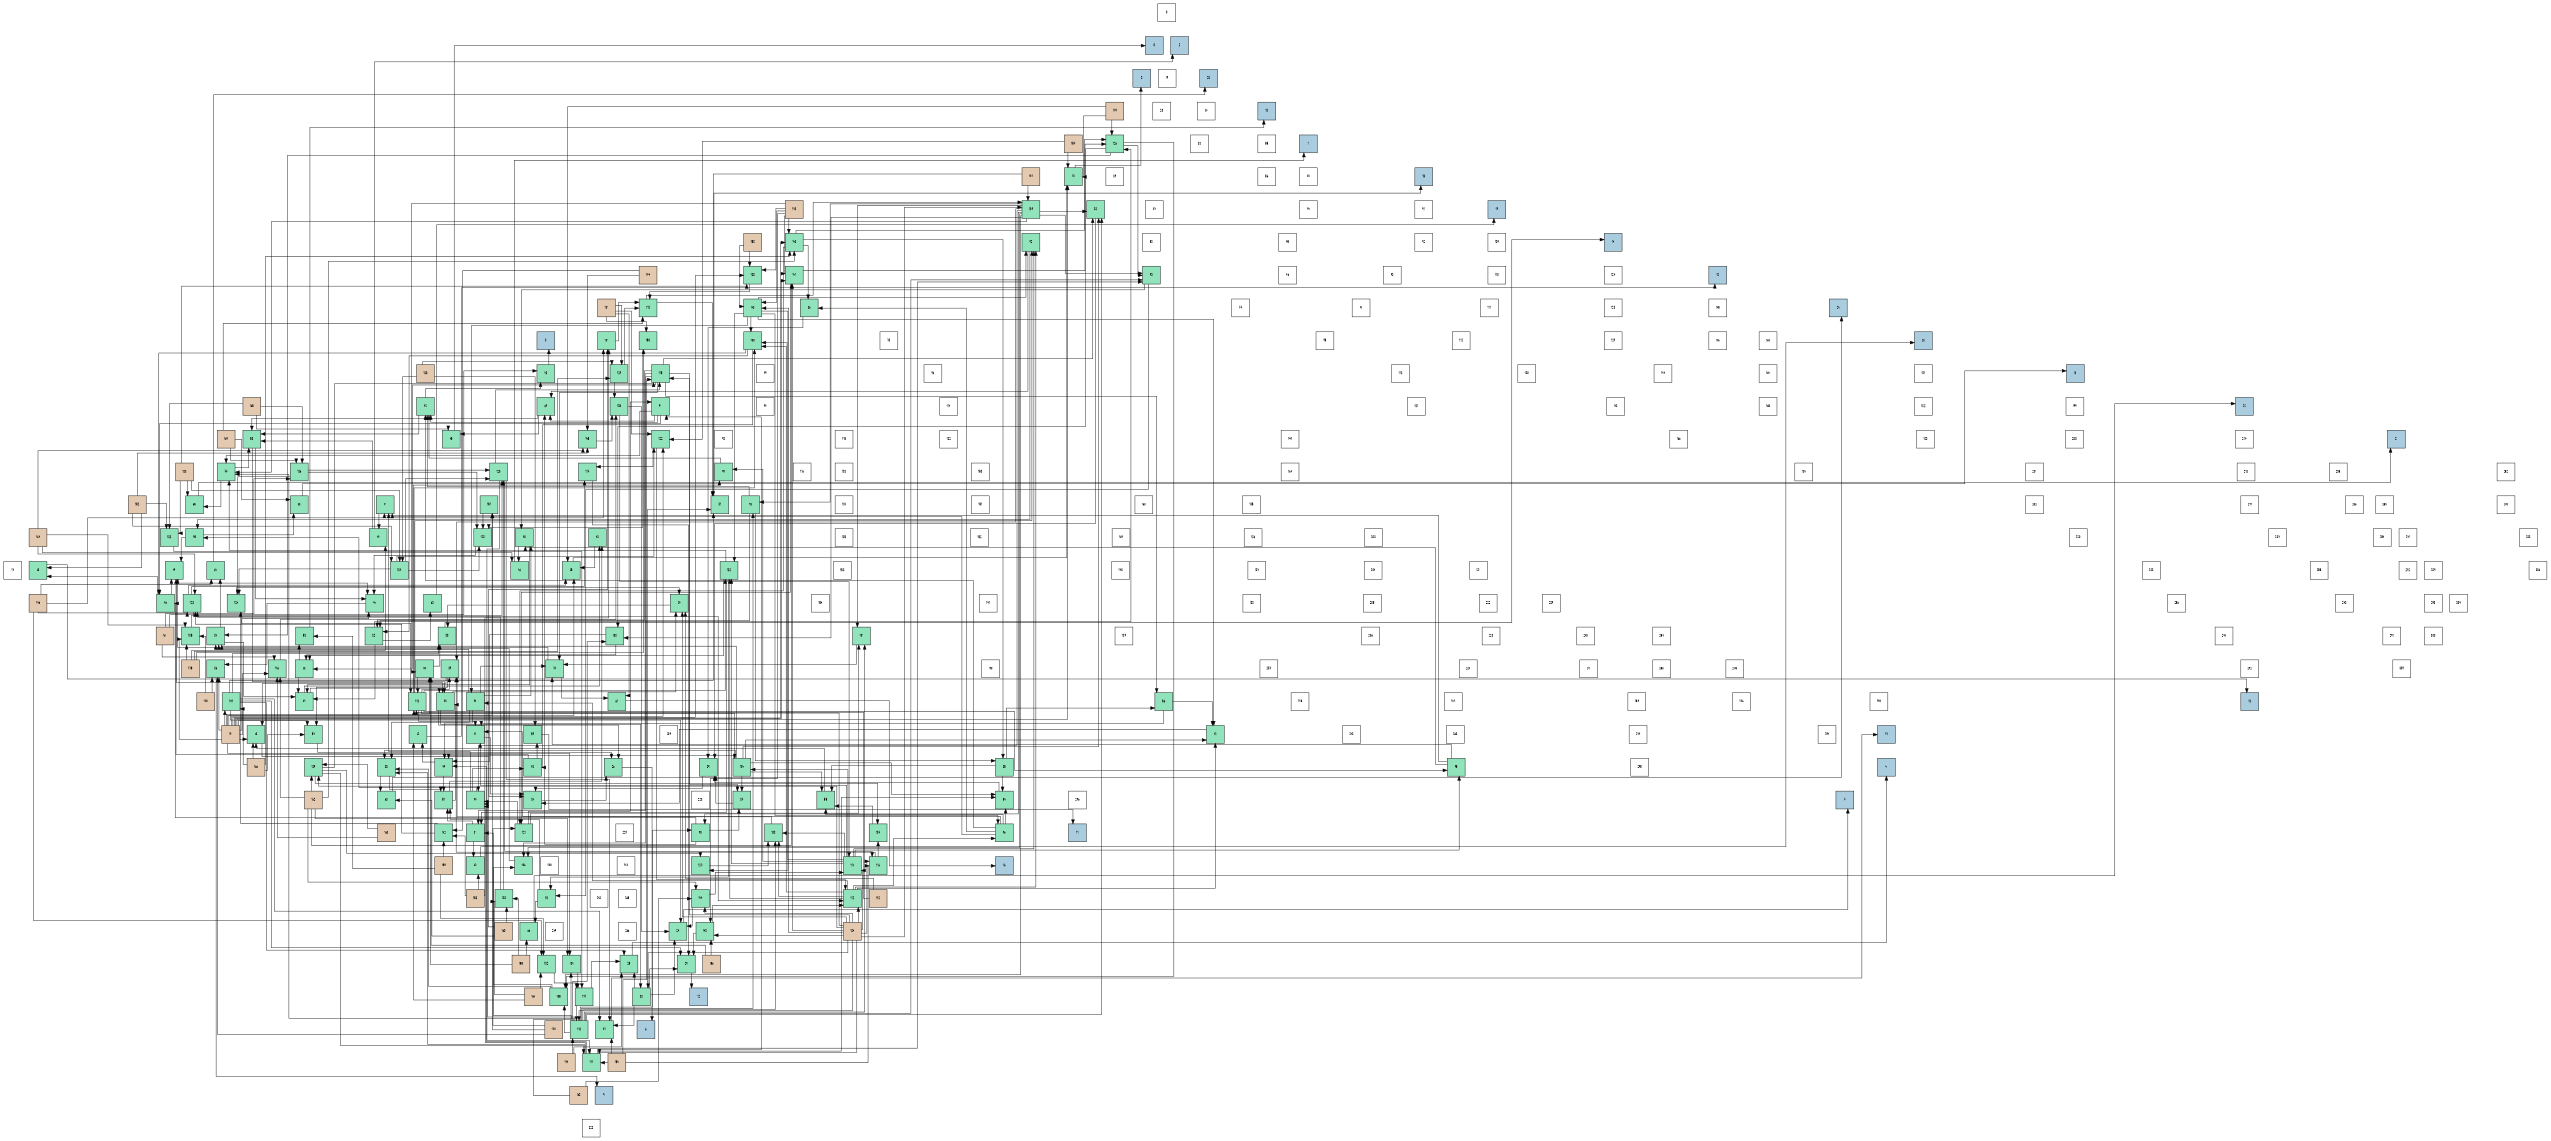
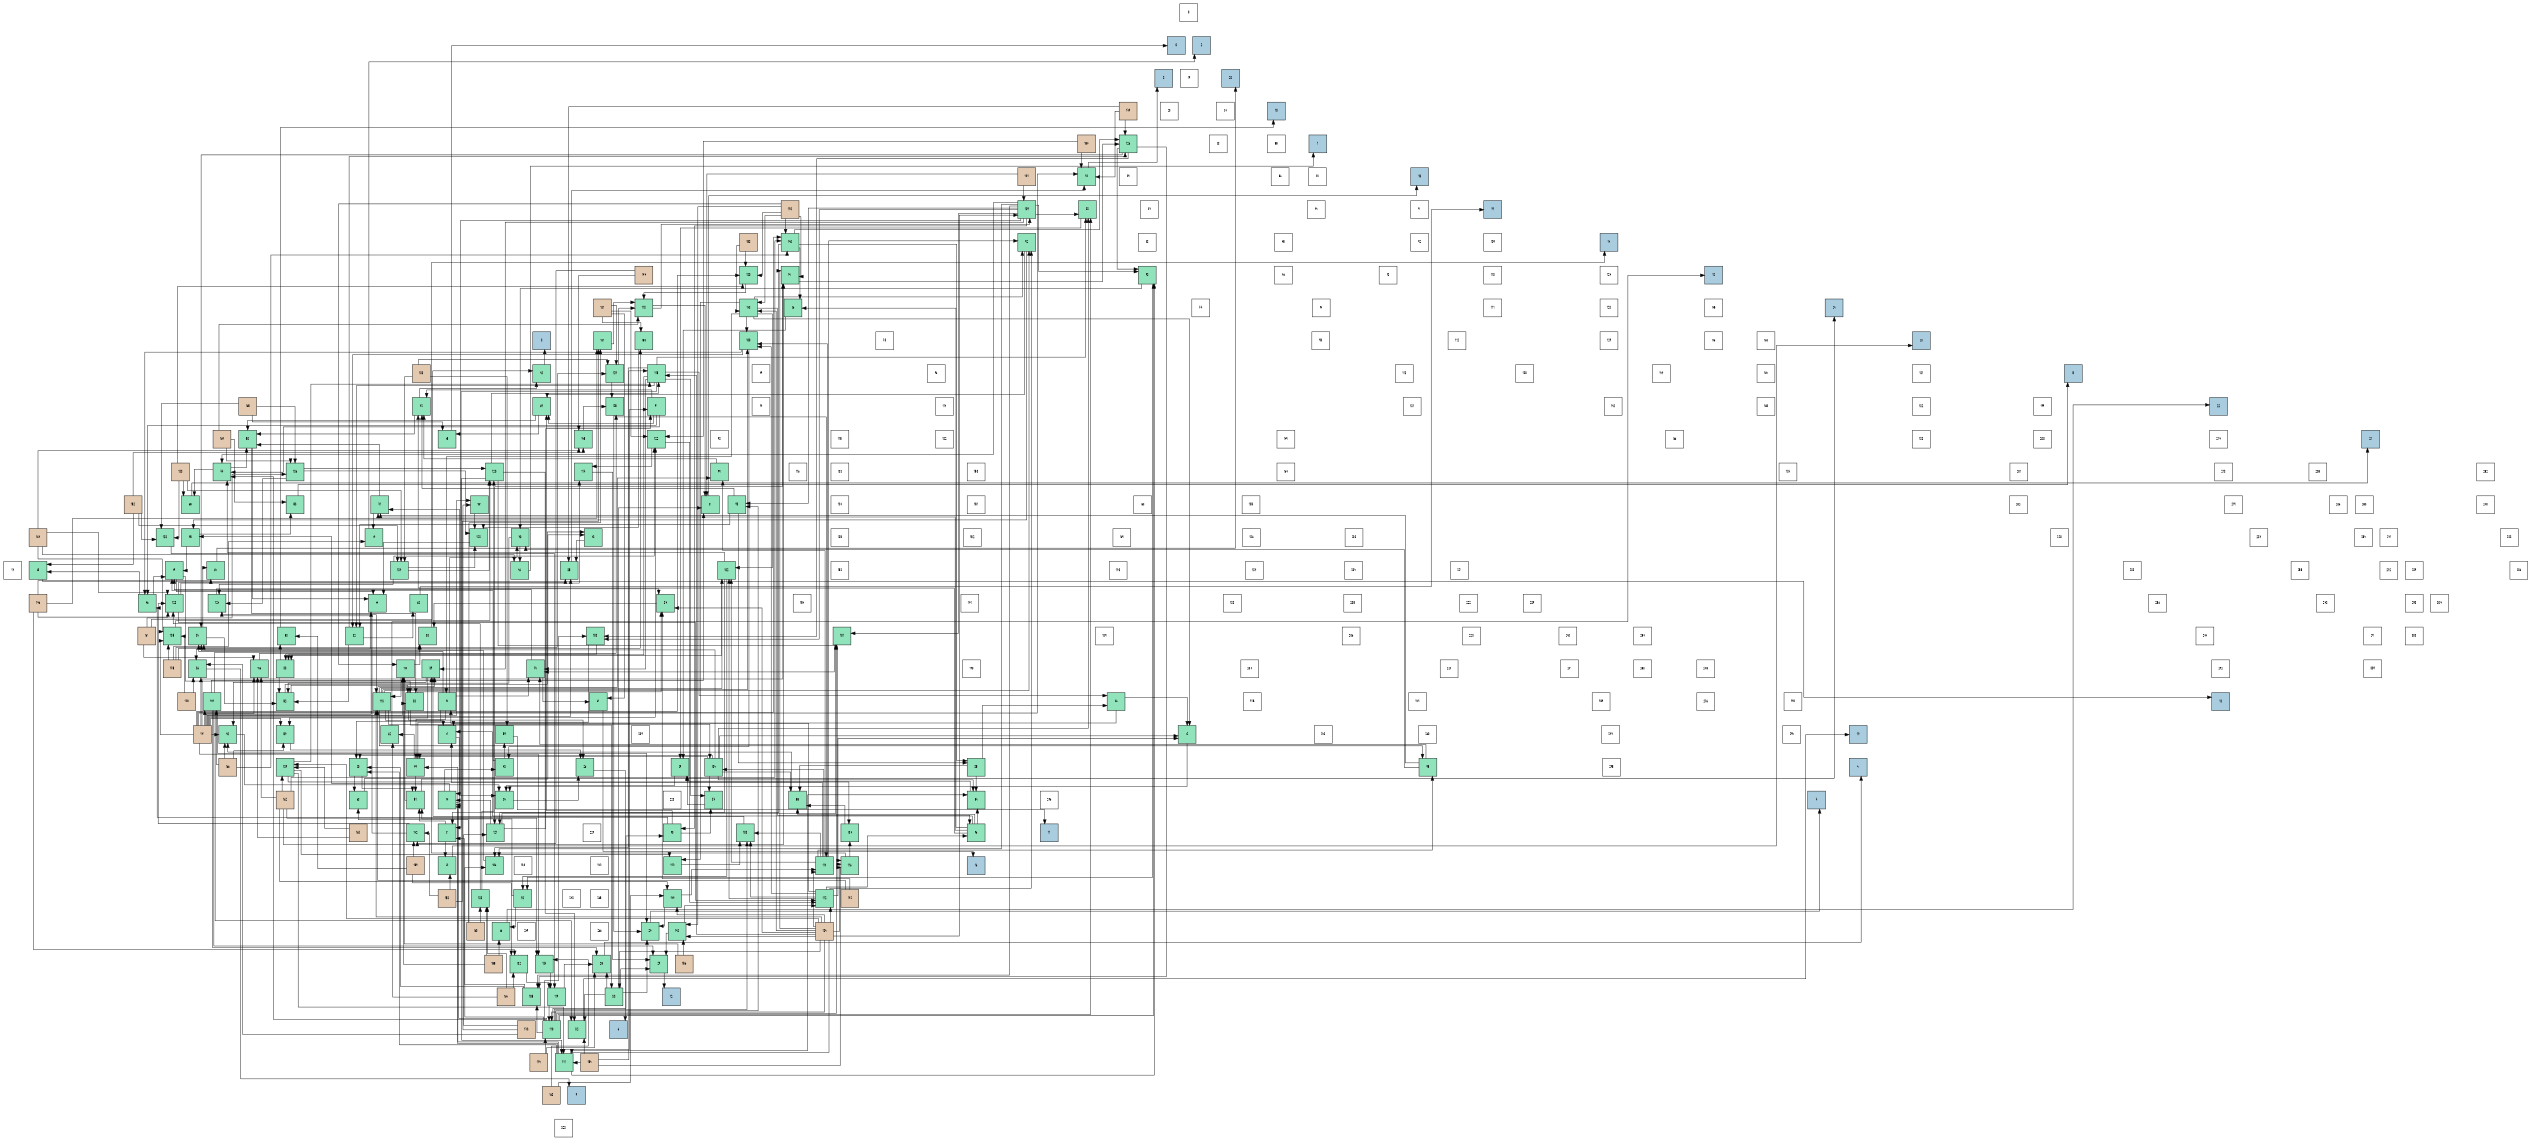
edge "47" -> "50": now "71" -> "50"
